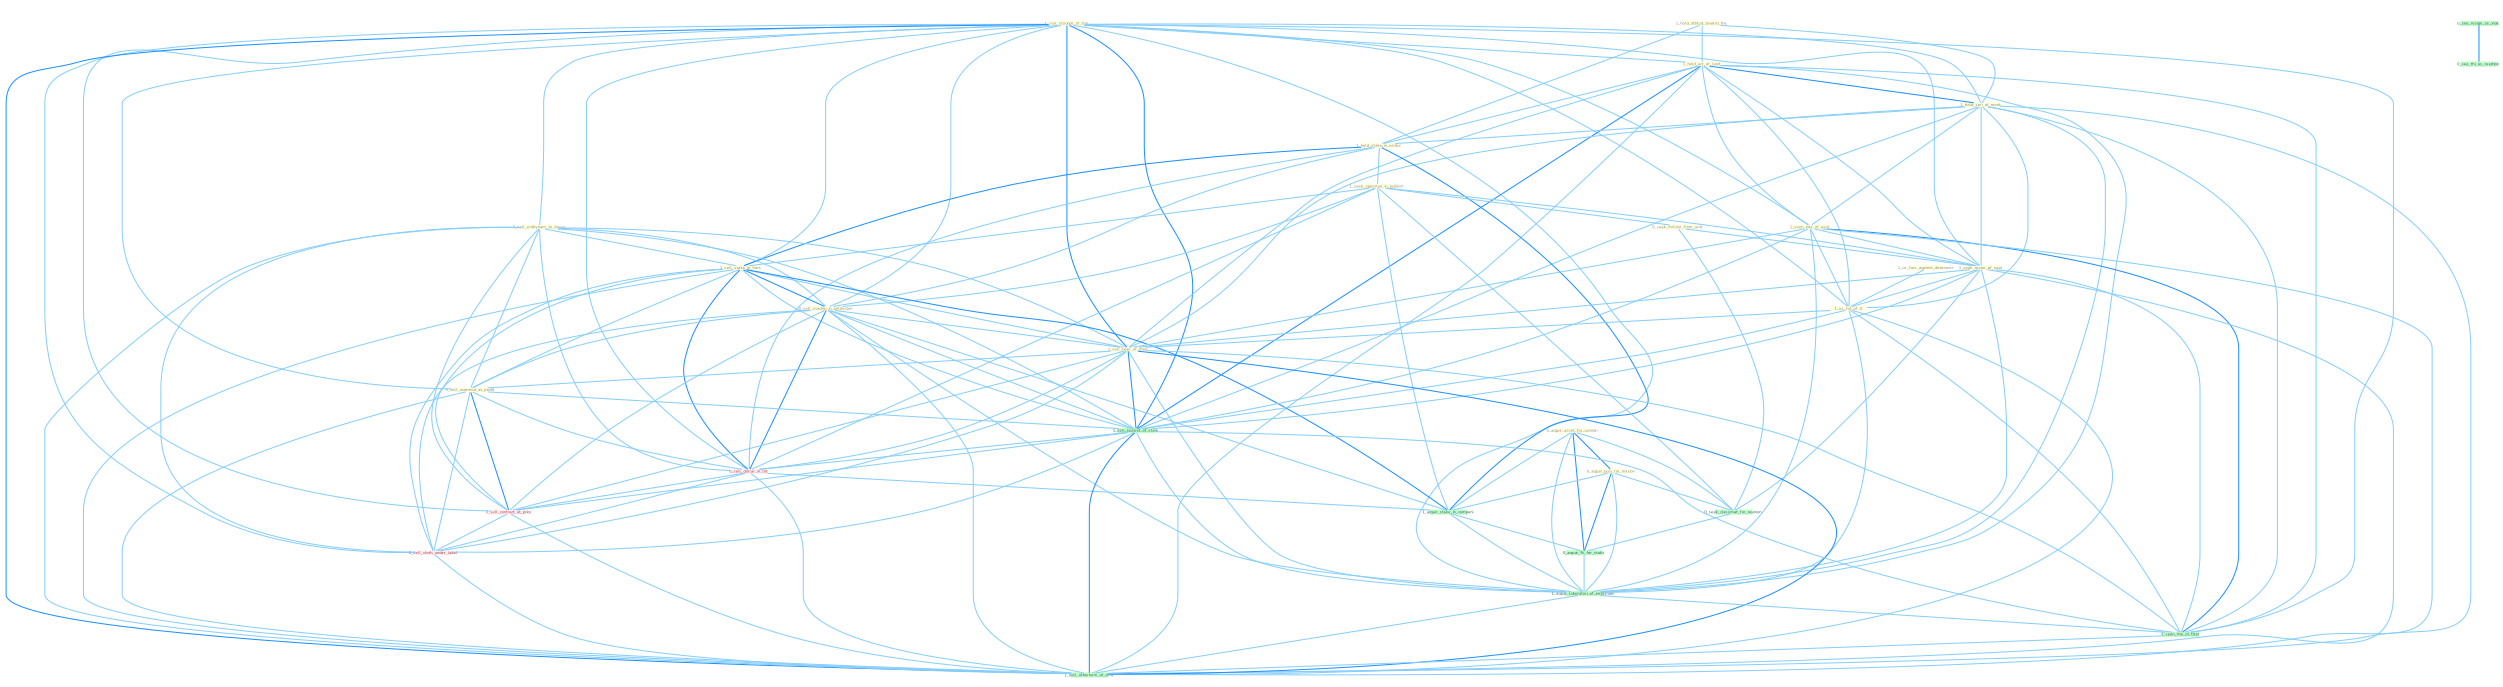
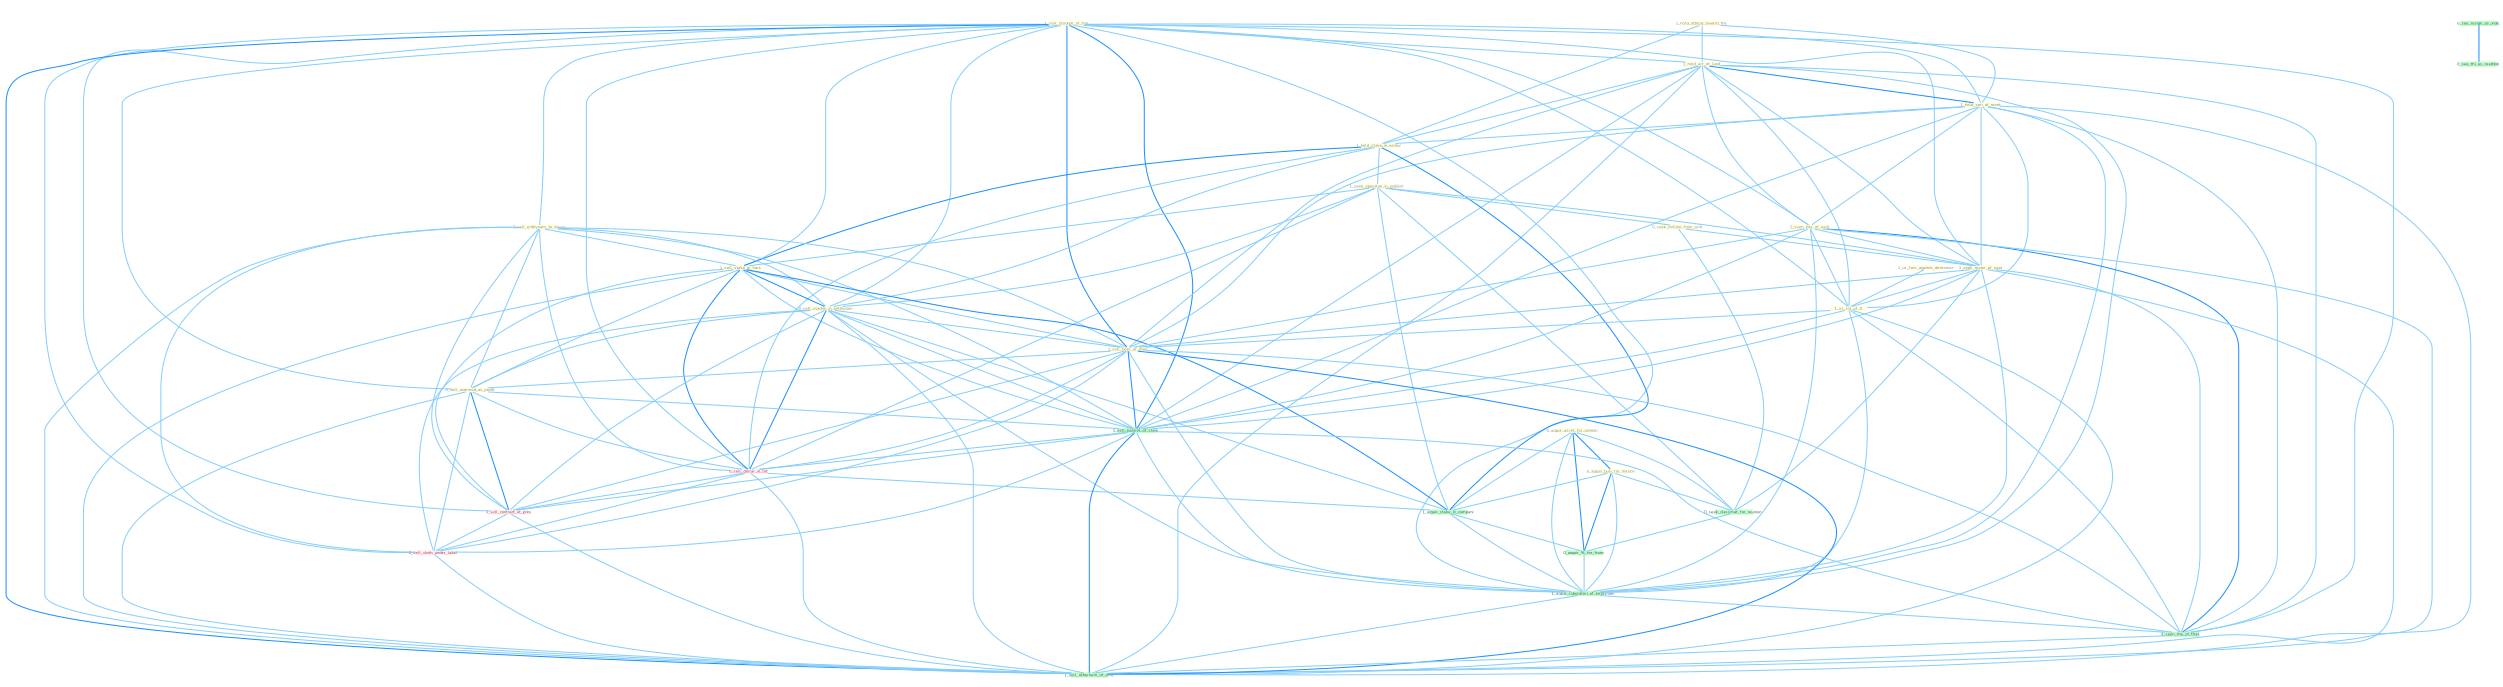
edge "1_hold_acr_of_land" -- "1_sell_basket_of_stock": color #1e90ff -> #87cefa
edge "1_sell_stake_in_hors" -- "0_sell_cloth_under_label": removed
node "0_acquir_%_for_stake": label "0_acquir_%_for_stake" -> "0_acquir_%_for_franc"
